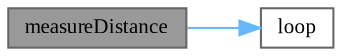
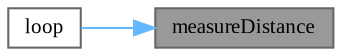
edge "measureDistance" -> "loop": reversed
